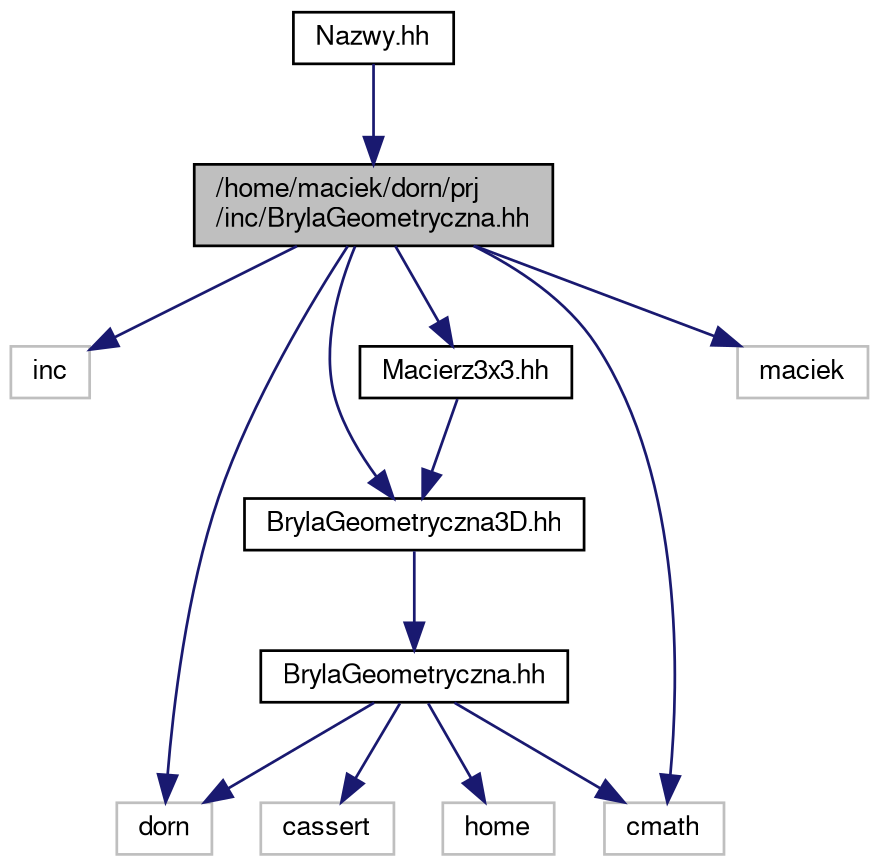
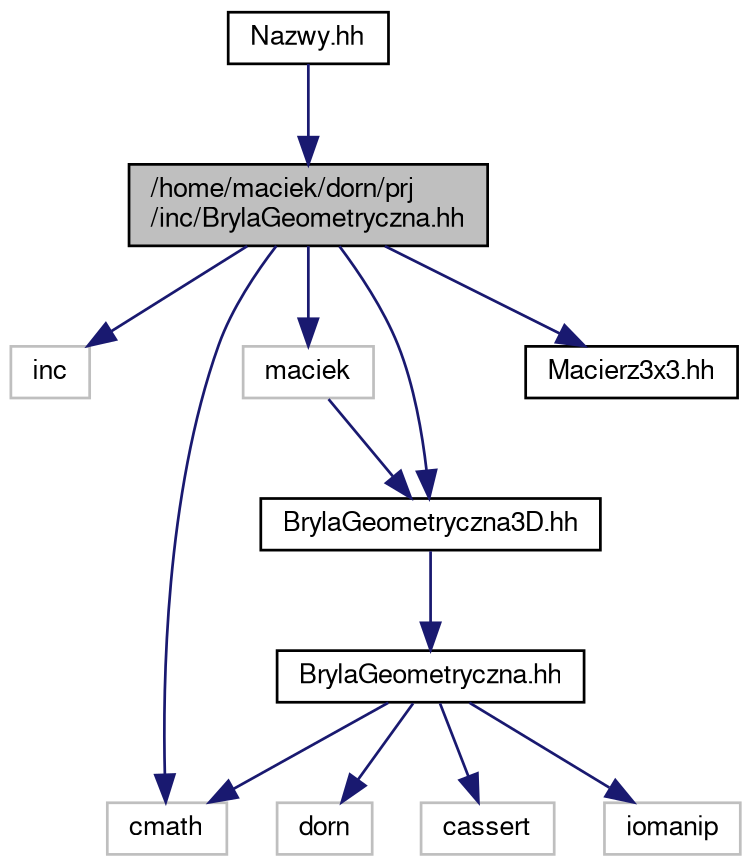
edge "Macierz3x3.hh" -> "BrylaGeometryczna3D.hh": now "maciek" -> "BrylaGeometryczna3D.hh"
edge "/home/maciek/dorn/prj /inc/BrylaGeometryczna.hh" -> "dorn": removed
node "home": label "home" -> "iomanip"
